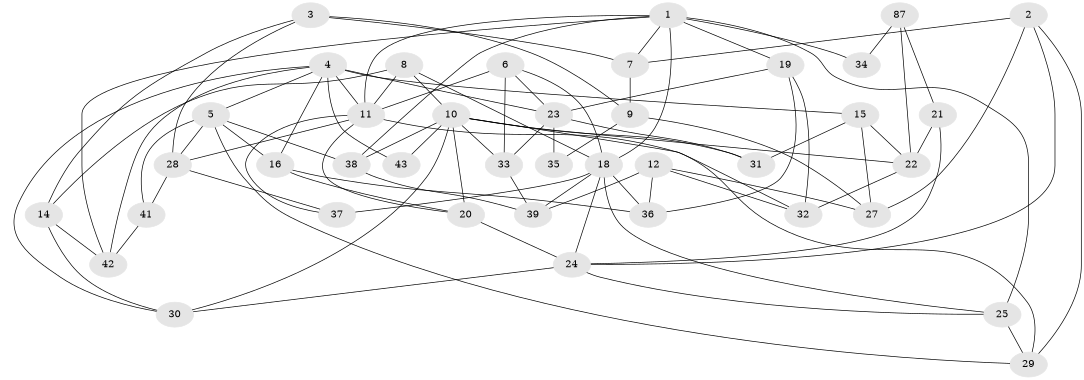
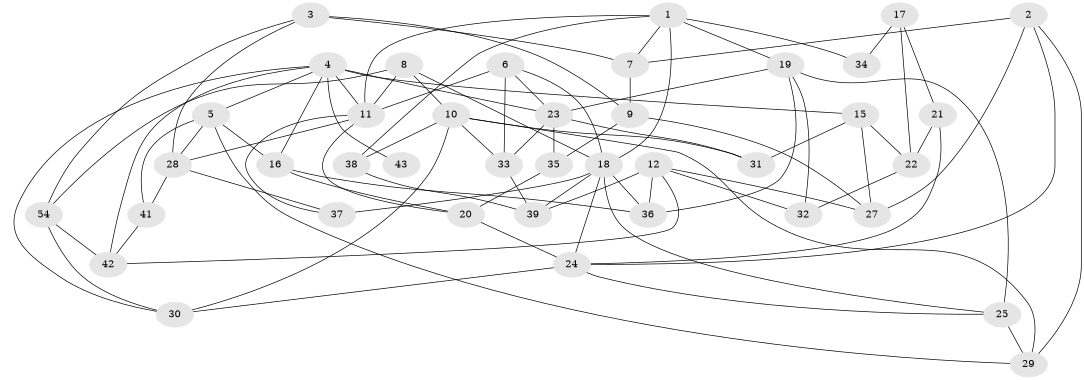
node "87": label "87" -> "17"
edge "1" -- "42": now "12" -- "42"
edge "1" -- "25": now "19" -- "25"
edge "11" -- "32": removed
edge "10" -- "43": removed
edge "5" -- "38": removed
edge "10" -- "22": removed
edge "10" -- "20": now "35" -- "20"
node "14": label "14" -> "54"
